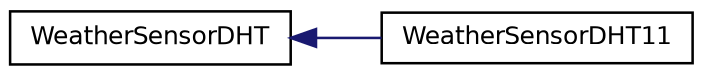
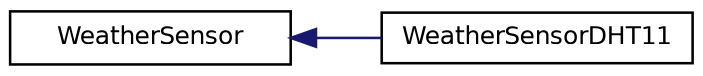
node "WeatherSensorDHT": label "WeatherSensorDHT" -> "WeatherSensor"
